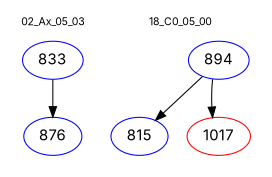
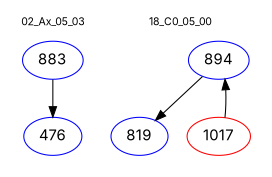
node "833": label "833" -> "883"
edge "894" -> "1017": reversed
node "876": label "876" -> "476"
node "815": label "815" -> "819"
